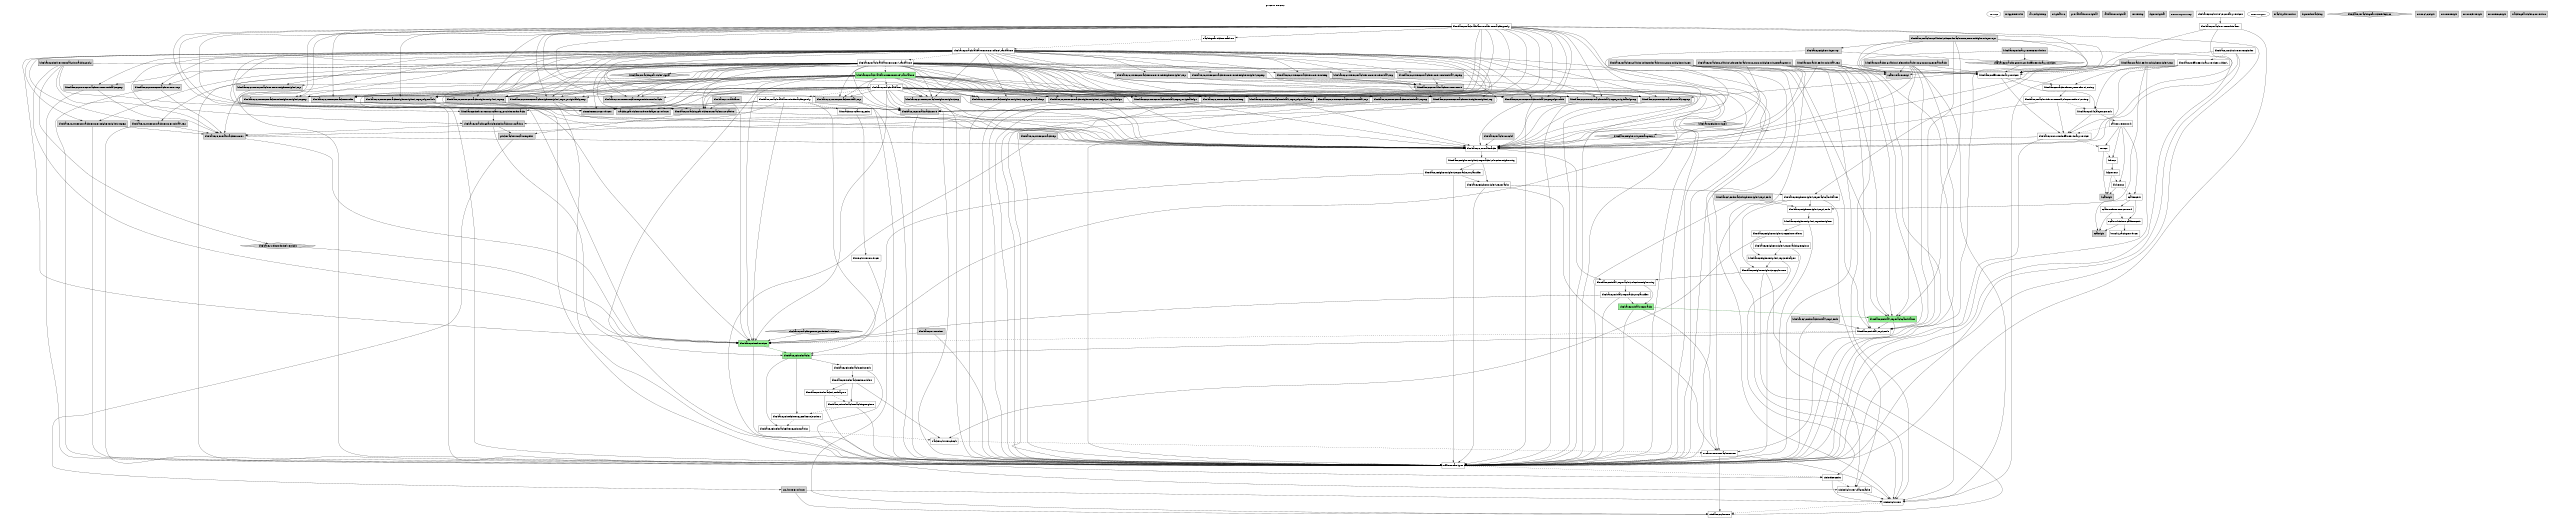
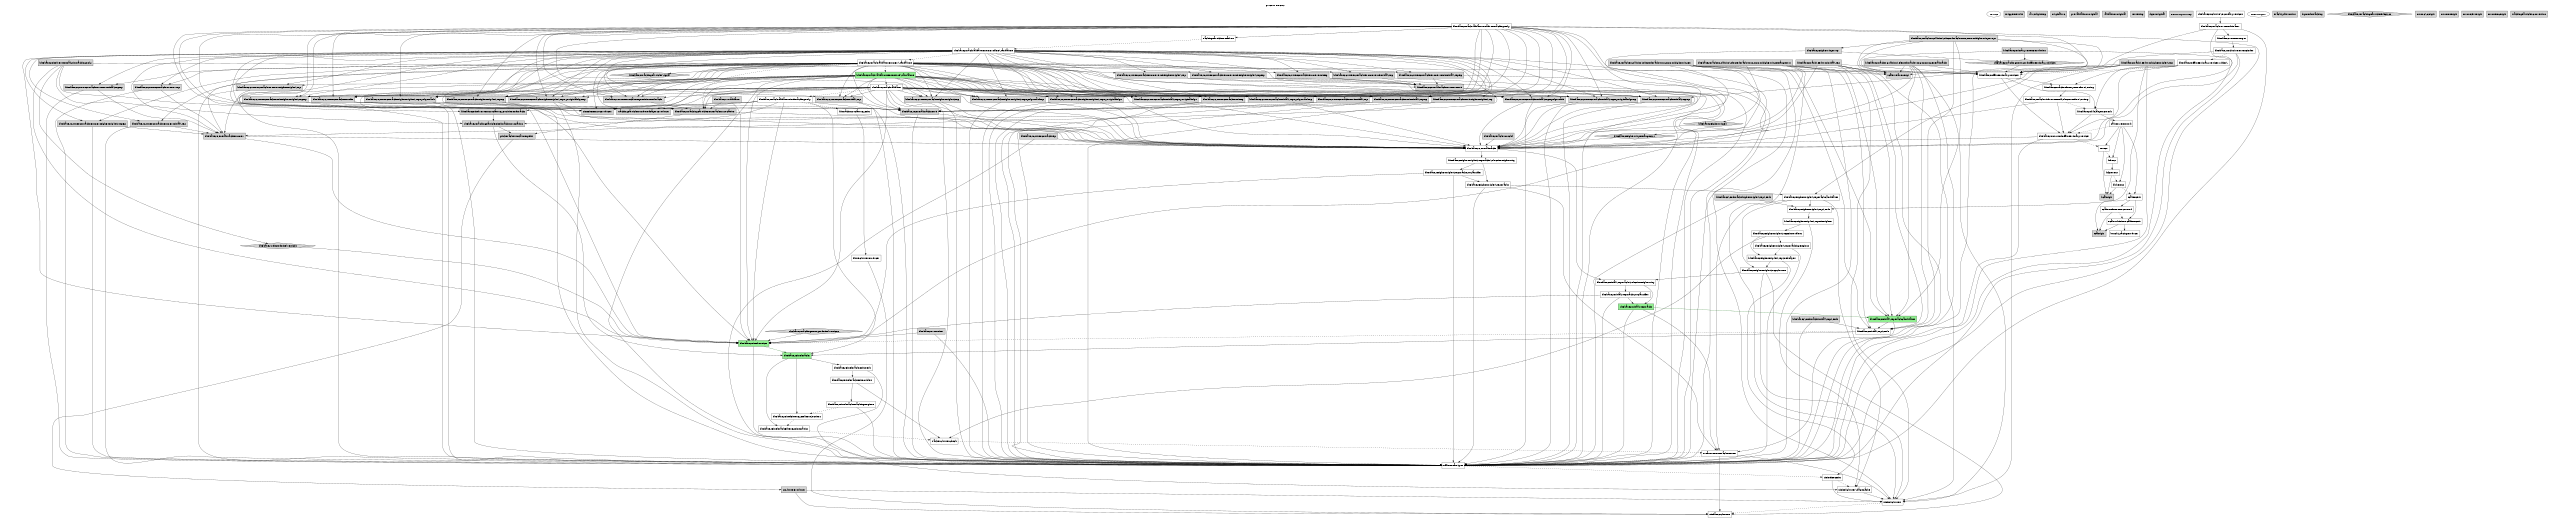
node "hltPhase2VertexMerger": added
edge "hltPhase2TrackValidatorFromPVStandalone" -> "hltPhase2TrackingParticleRecoTrackAsssociation": style solid -> dashed
edge "hltPhase2TrackingParticlePixelTrackAsssociation" -> "hltPhase2GeneralTracksFromPV": now "hltPhase2CutsRecoTracksFromPVHighPtTripletStep" -> "hltPhase2GeneralTracksFromPV"
node "hltPhase2PixelTracksSeedLayers": removed
edge "hltPhase2CutsRecoTracksPt09HighPtTripletStepHp" -> "offlineBeamSpot": added
